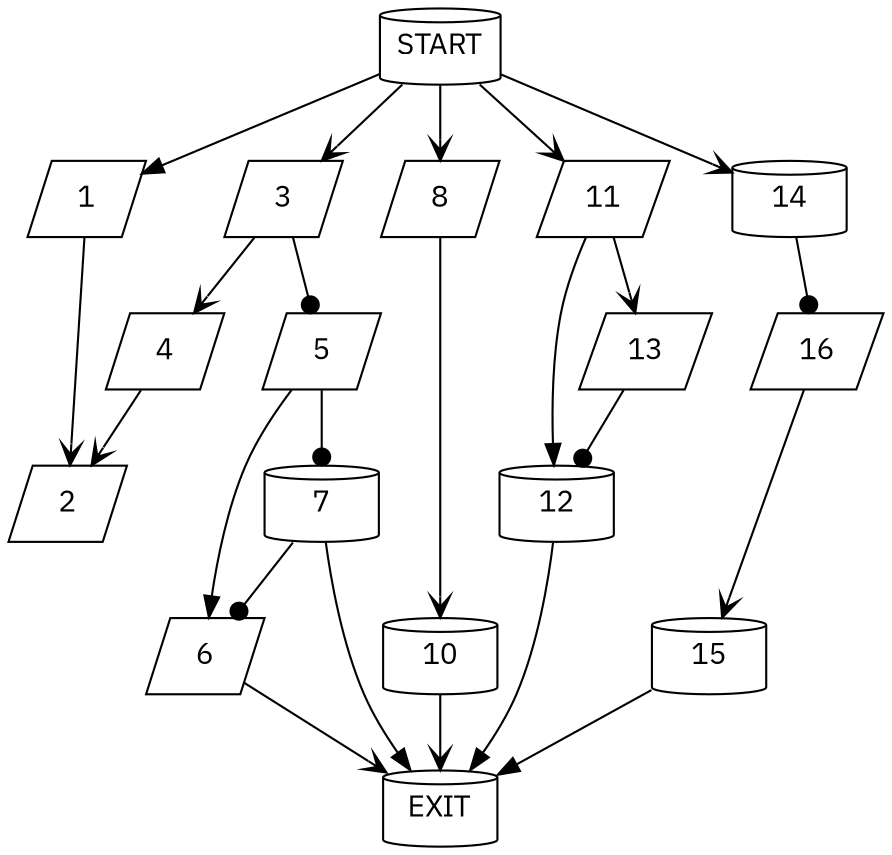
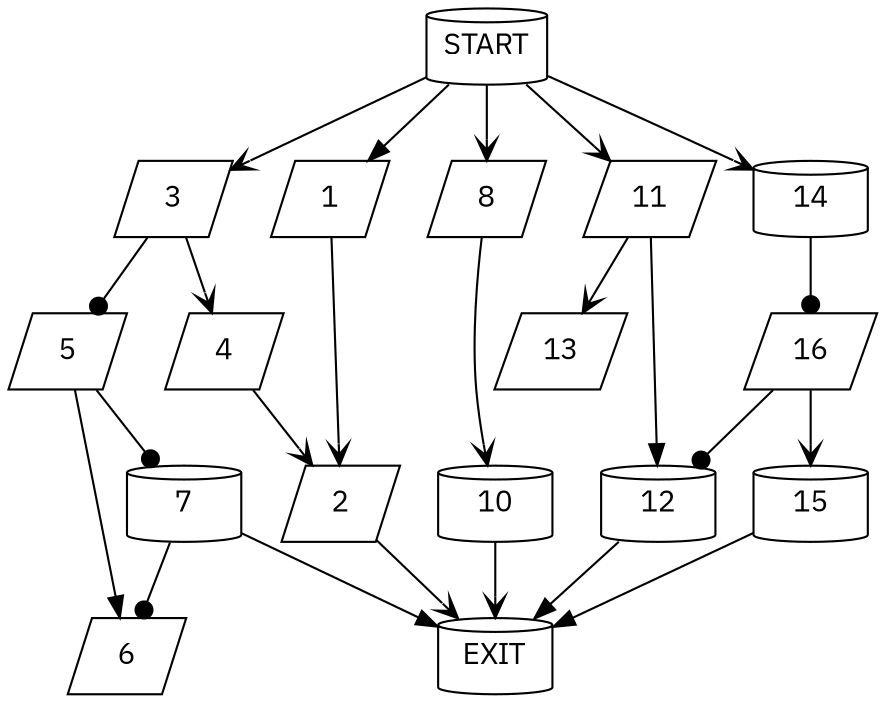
edge "13" -> "12": now "16" -> "12"
edge "6" -> "EXIT": now "2" -> "EXIT"
